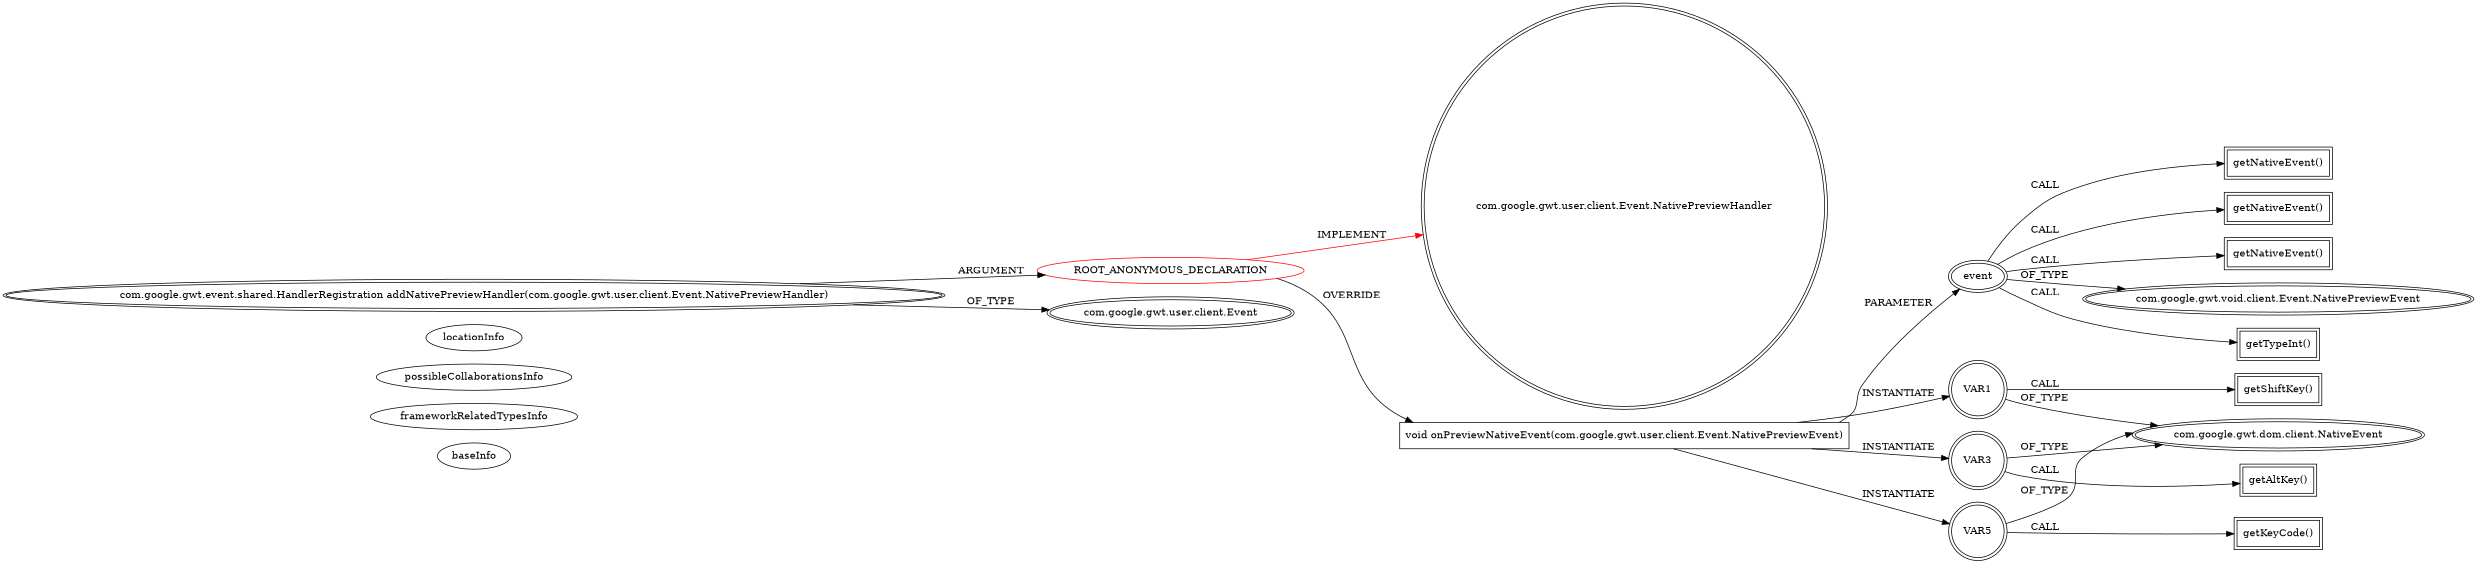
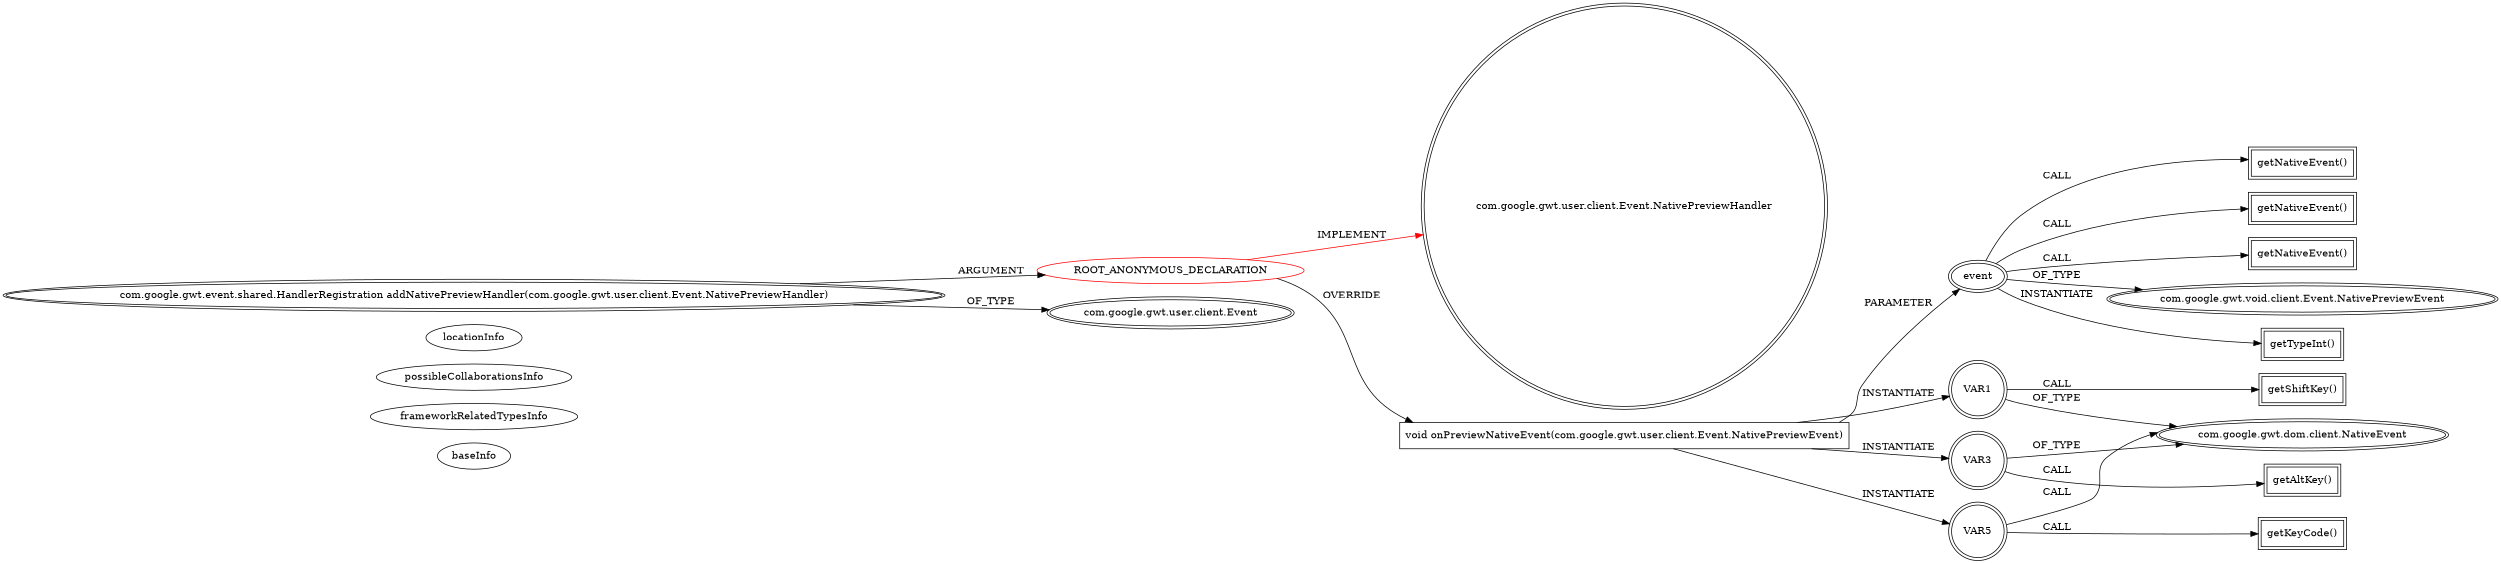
edge "event" -> "getTypeInt()": label "CALL" -> "INSTANTIATE"
edge "VAR5" -> "com.google.gwt.dom.client.NativeEvent": label "OF_TYPE" -> "CALL"
